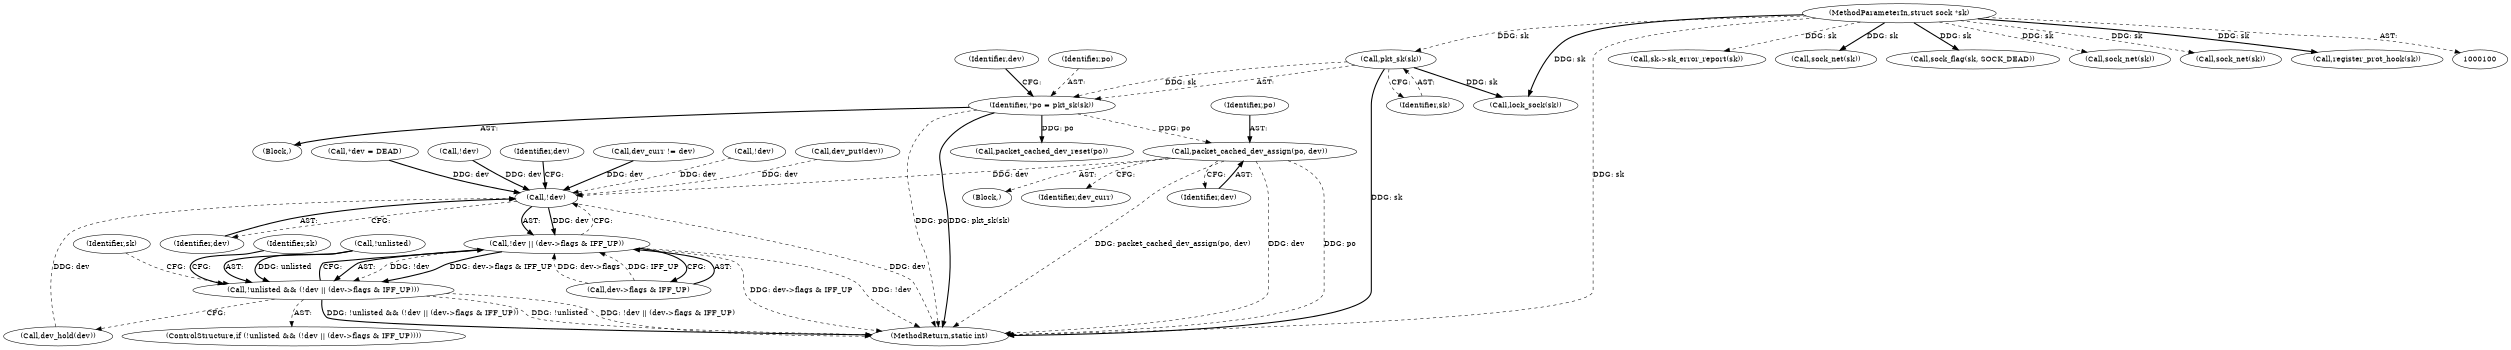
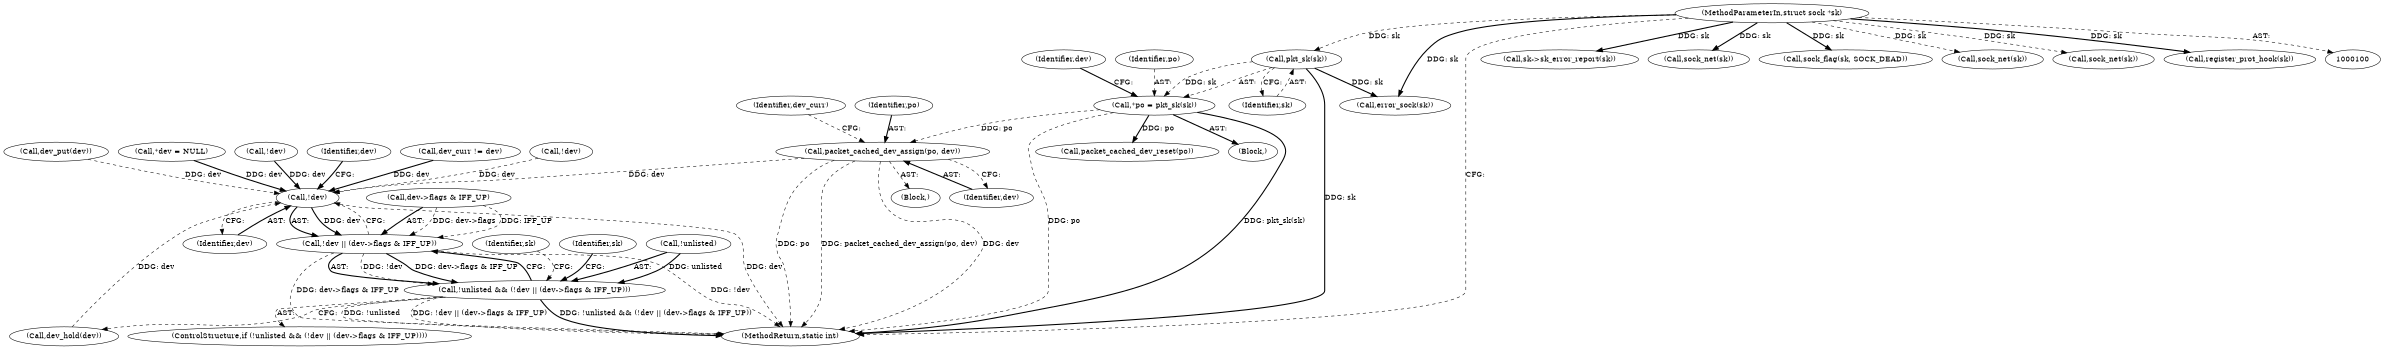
edge "(MethodParameterIn,struct sock *sk)" -> "(Call,sk->sk_error_report(sk))": style dashed -> bold
node "(Identifier,*po = pkt_sk(sk))": label "(Identifier,*po = pkt_sk(sk))" -> "(Call,*po = pkt_sk(sk))"
node "(Call,lock_sock(sk))": label "(Call,lock_sock(sk))" -> "(Call,error_sock(sk))"
node "(Call,*dev = DEAD)": label "(Call,*dev = DEAD)" -> "(Call,*dev = NULL)"
edge "(Call,packet_cached_dev_assign(po, dev))" -> "(Identifier,dev_curr)": reversed
edge "(MethodParameterIn,struct sock *sk)" -> "(MethodReturn,static int)": label "DDG: sk" -> "CFG: "
edge "(Call,!dev || (dev->flags & IFF_UP))" -> "(Call,dev->flags & IFF_UP)": removed, label "CFG:"
